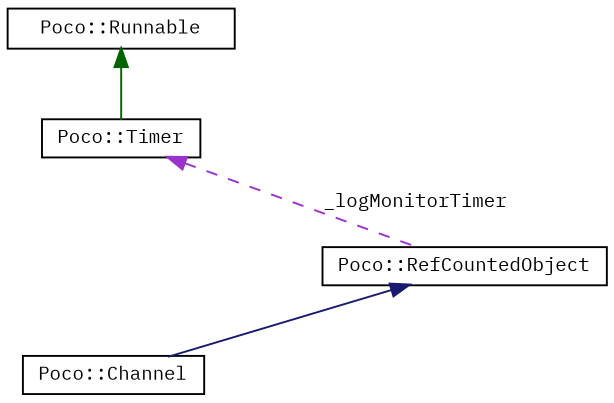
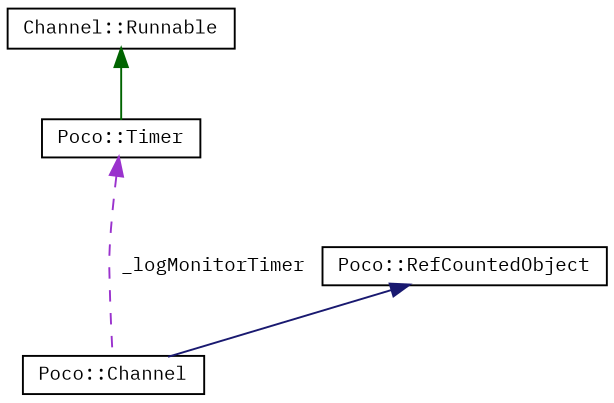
node "Poco::Runnable": label "Poco::Runnable" -> "Channel::Runnable"
edge "Poco::RefCountedObject" -> "Poco::Timer": now "Poco::Channel" -> "Poco::Timer"
